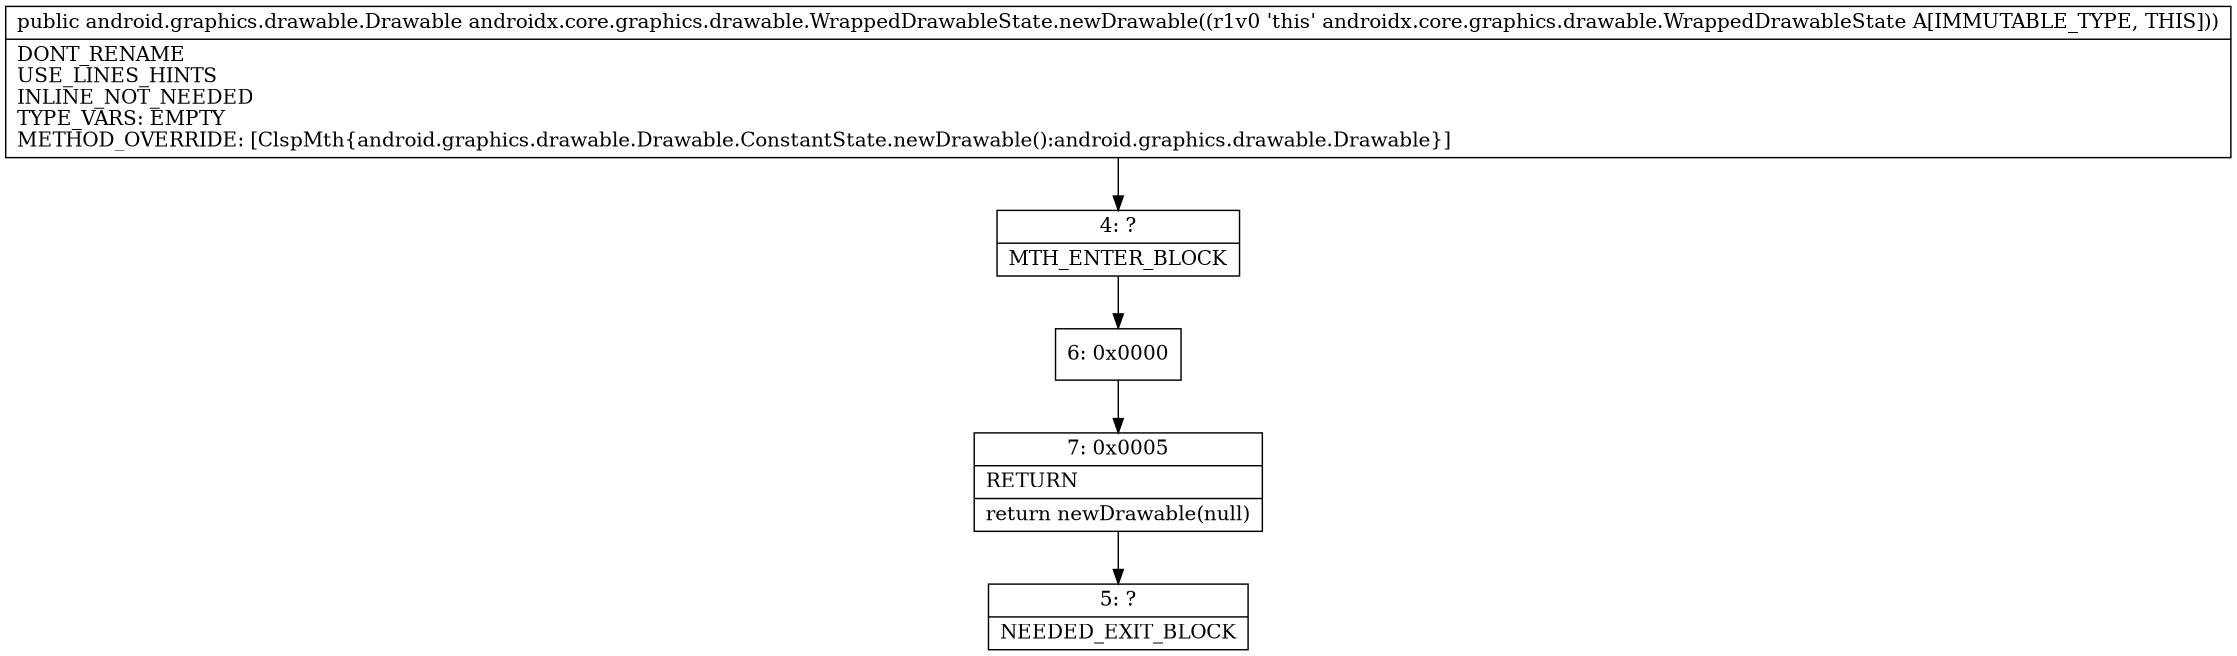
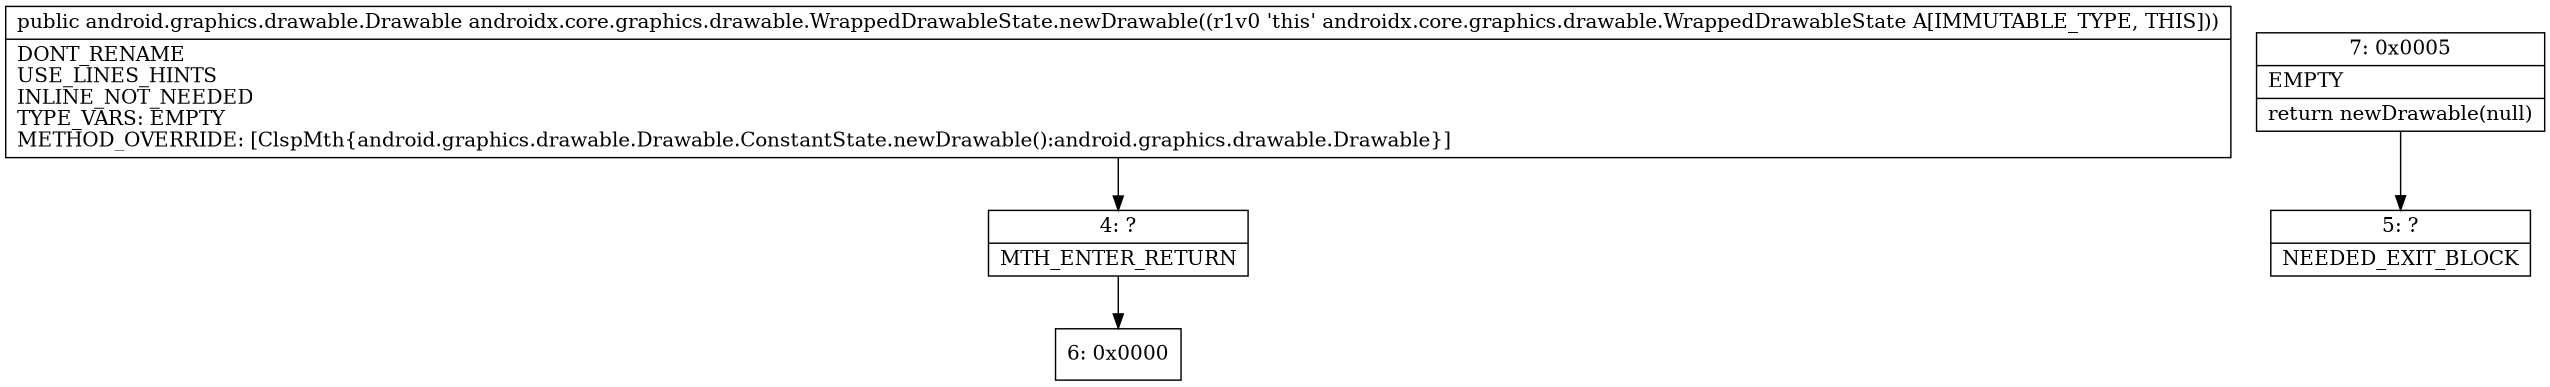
node "4: ?": text "MTH_ENTER_BLOCK" -> "MTH_ENTER_RETURN"
edge "6: 0x0000" -> "7: 0x0005": removed
node "7: 0x0005": text "RETURN" -> "EMPTY"
